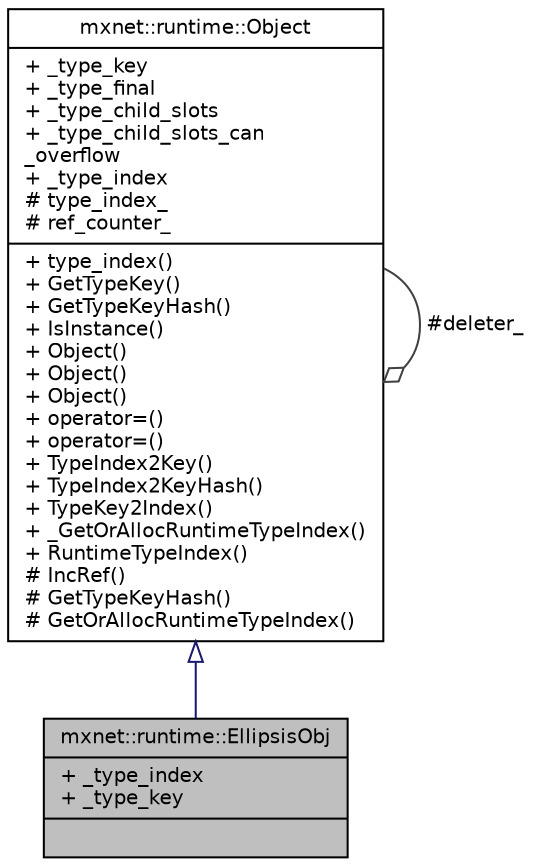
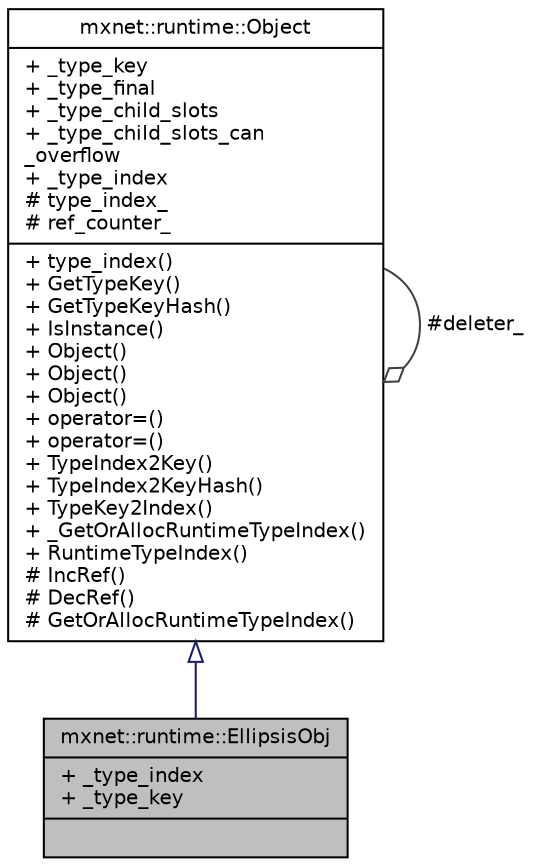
node "mxnet::runtime::Object": text "# GetTypeKeyHash()" -> "# DecRef()"
